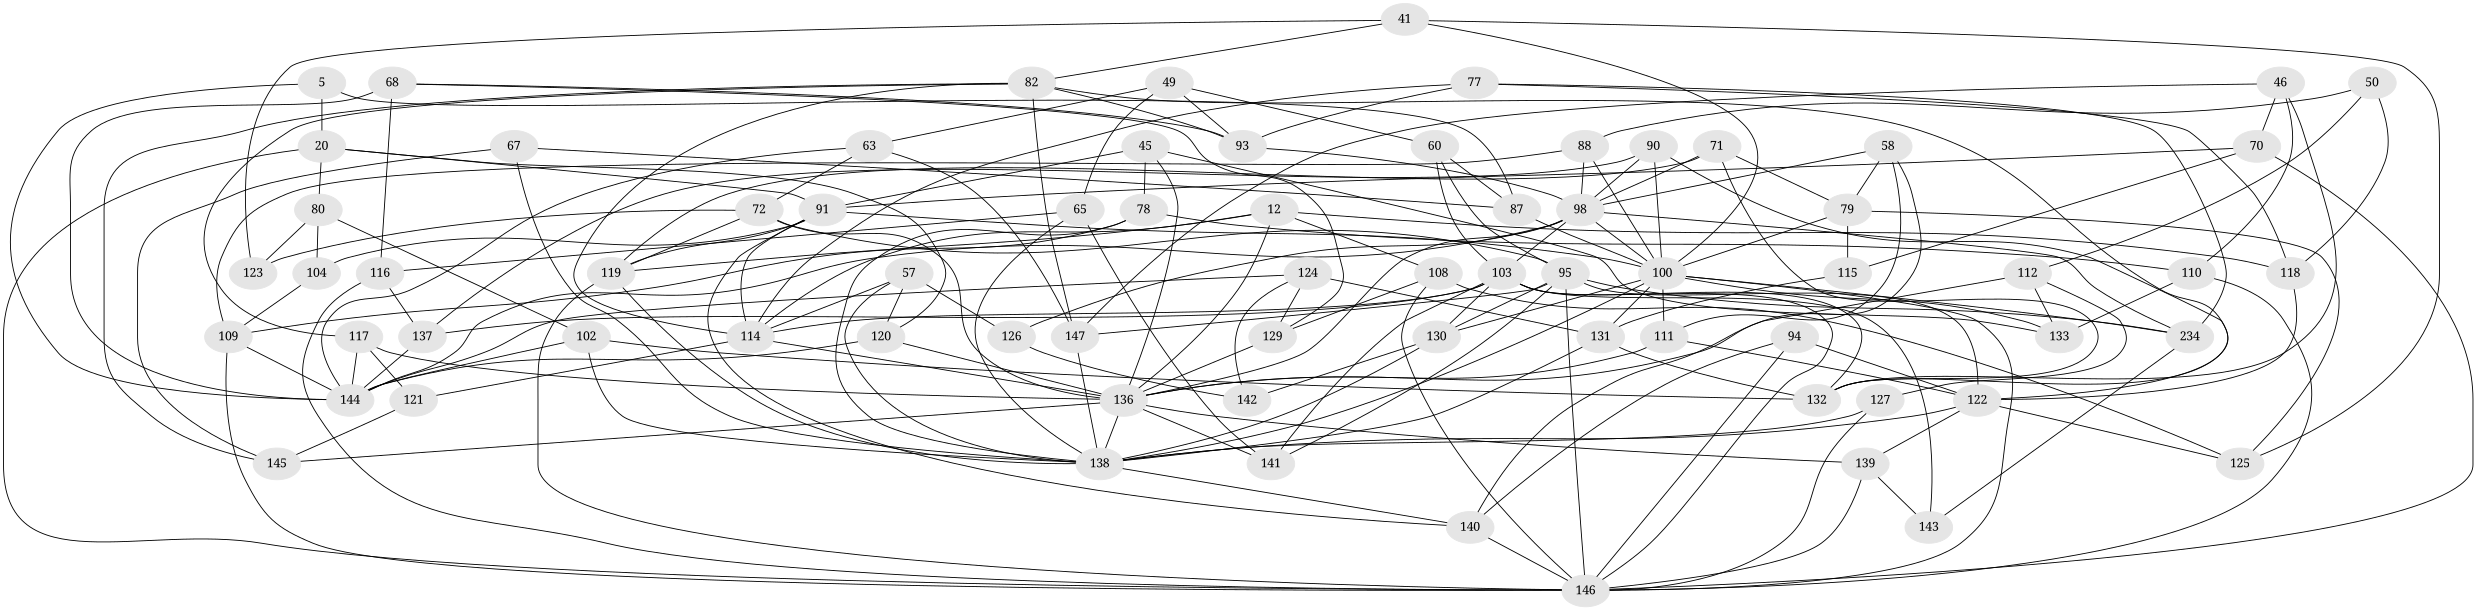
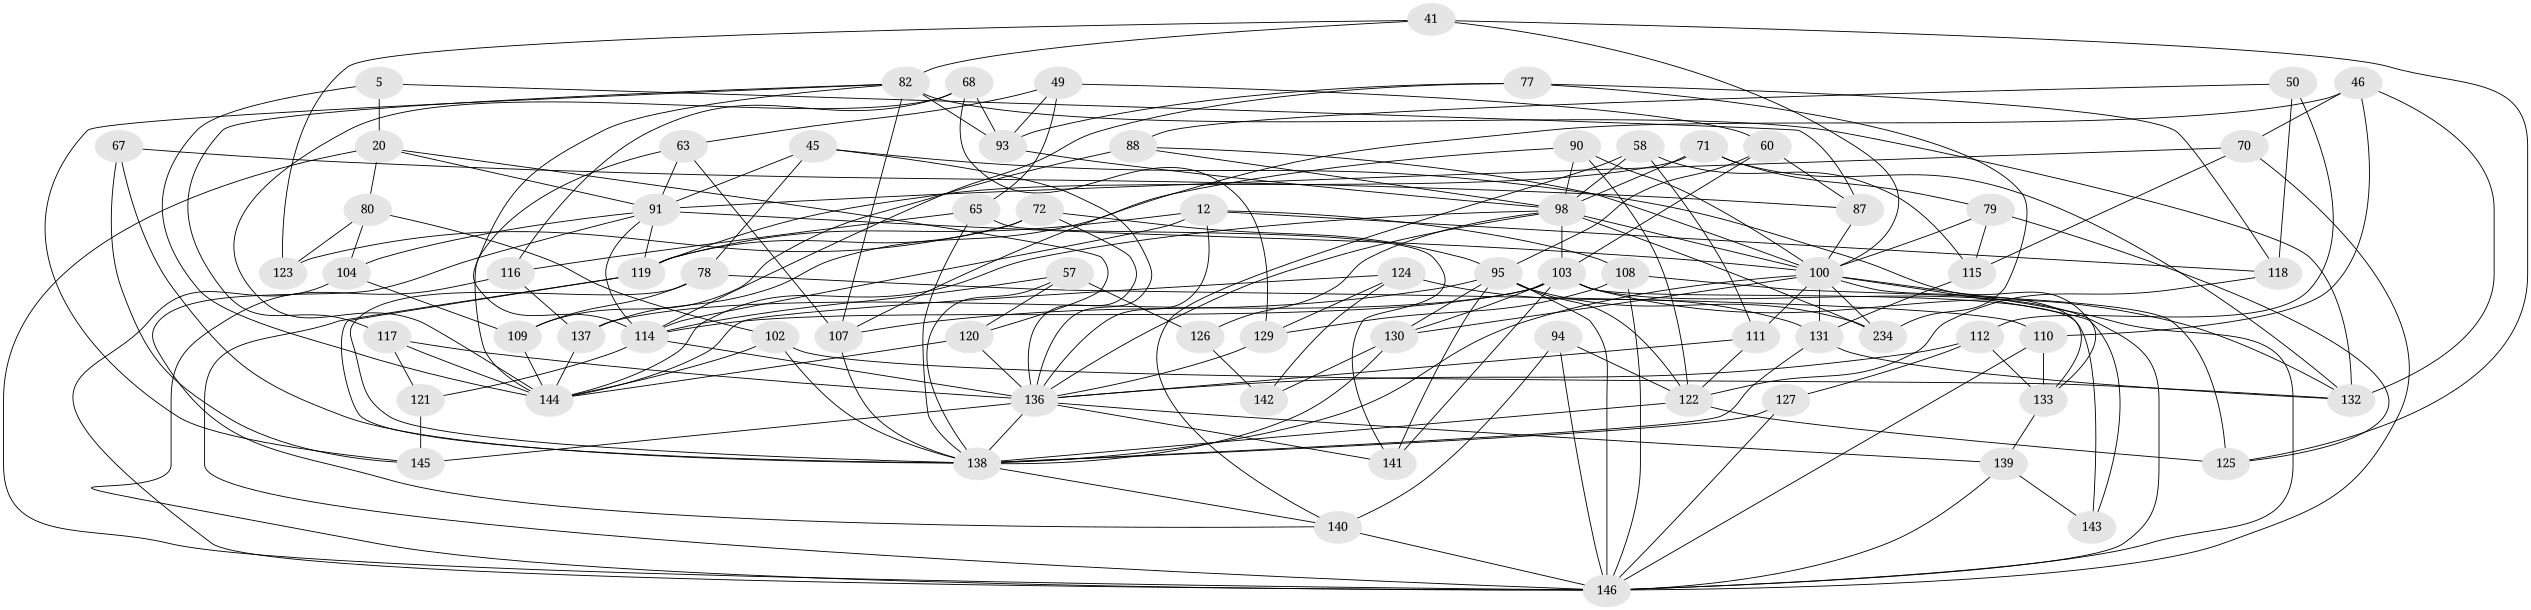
edge "58" -- "79": now "58" -- "115"
edge "63" -- "72": now "63" -- "91"
node "147": label "147" -> "107"
edge "122" -- "139": now "133" -- "139"
edge "234" -- "143": now "100" -- "143"
edge "109" -- "146": now "104" -- "146"
